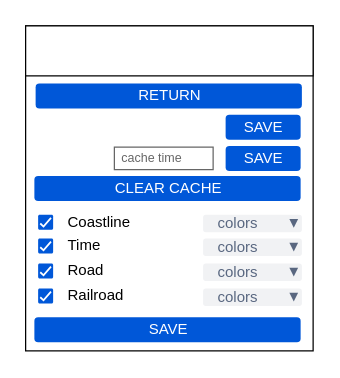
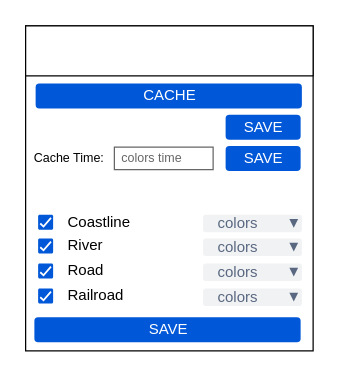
node "RETURN": label "RETURN" -> "CACHE"
node "Cache Time:": added
node "cache time": label "cache time" -> "colors time"
node "CLEAR CACHE": removed
node "Time": label "Time" -> "River"
